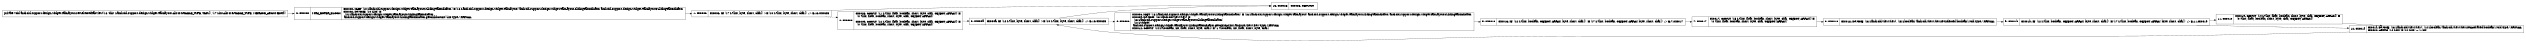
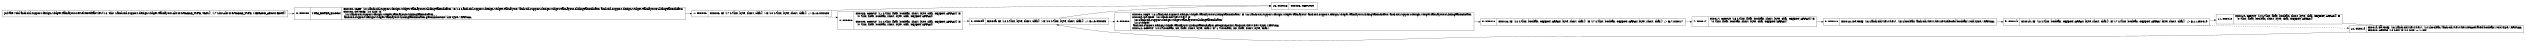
edge "9: 0x001b" -> "12: 0x001f": style solid -> dashed
